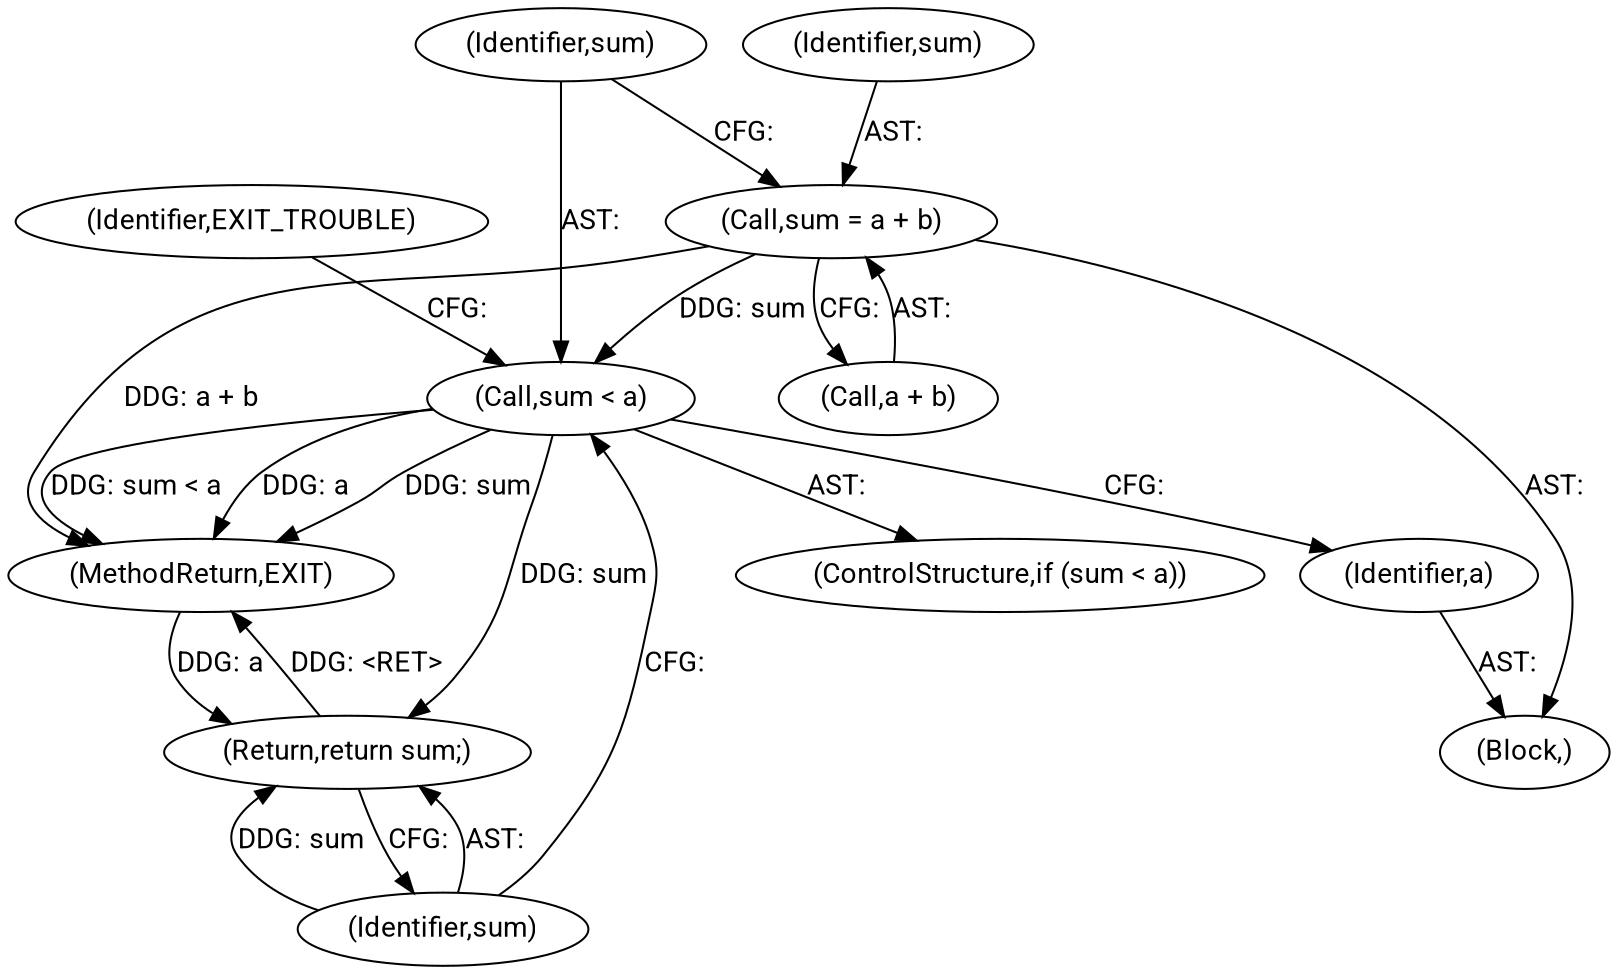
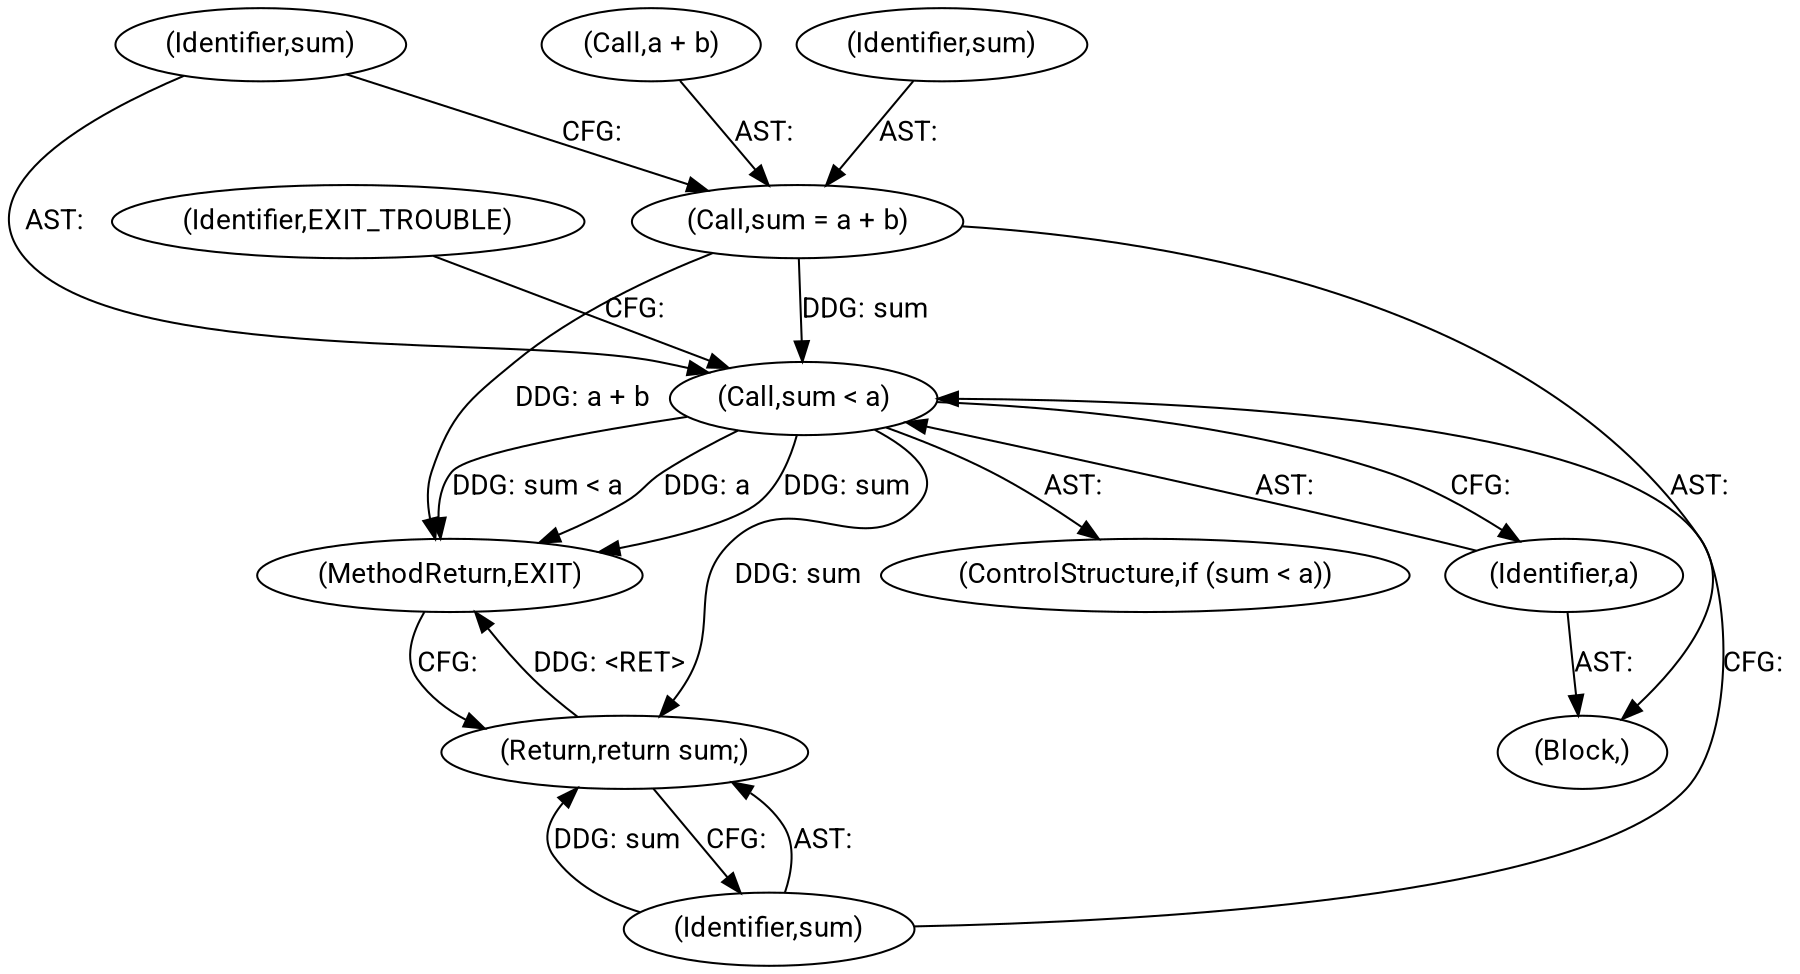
edge "(Call,sum = a + b)" -> "(Call,a + b)": removed, label "CFG:"
edge "(Identifier,a)" -> "(Call,sum < a)": added, label "AST:"
edge "(MethodReturn,EXIT)" -> "(Return,return sum;)": label "DDG: a" -> "CFG: "
